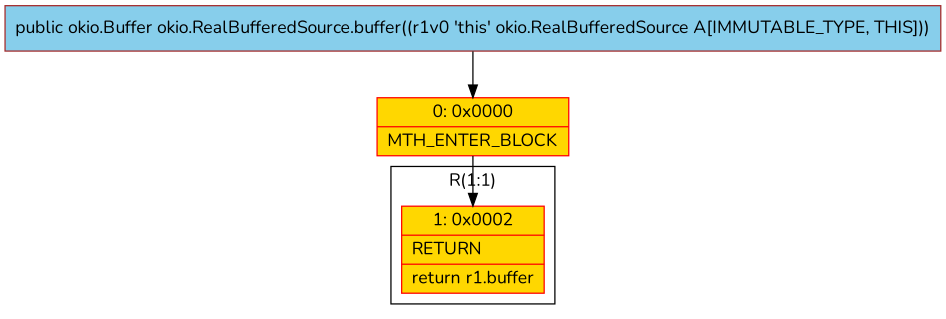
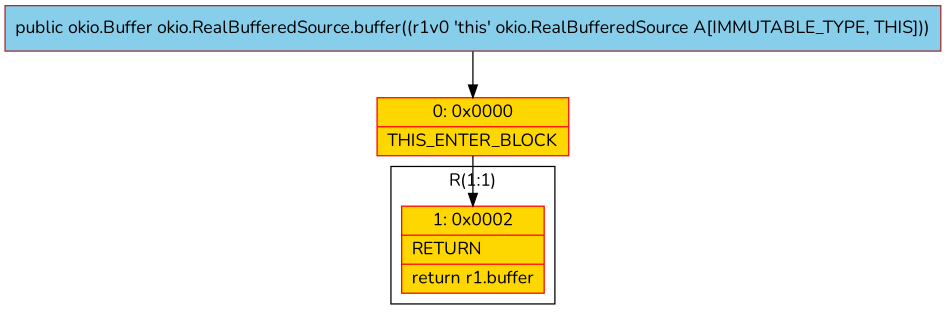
node "0: 0x0000": text "MTH_ENTER_BLOCK" -> "THIS_ENTER_BLOCK"
